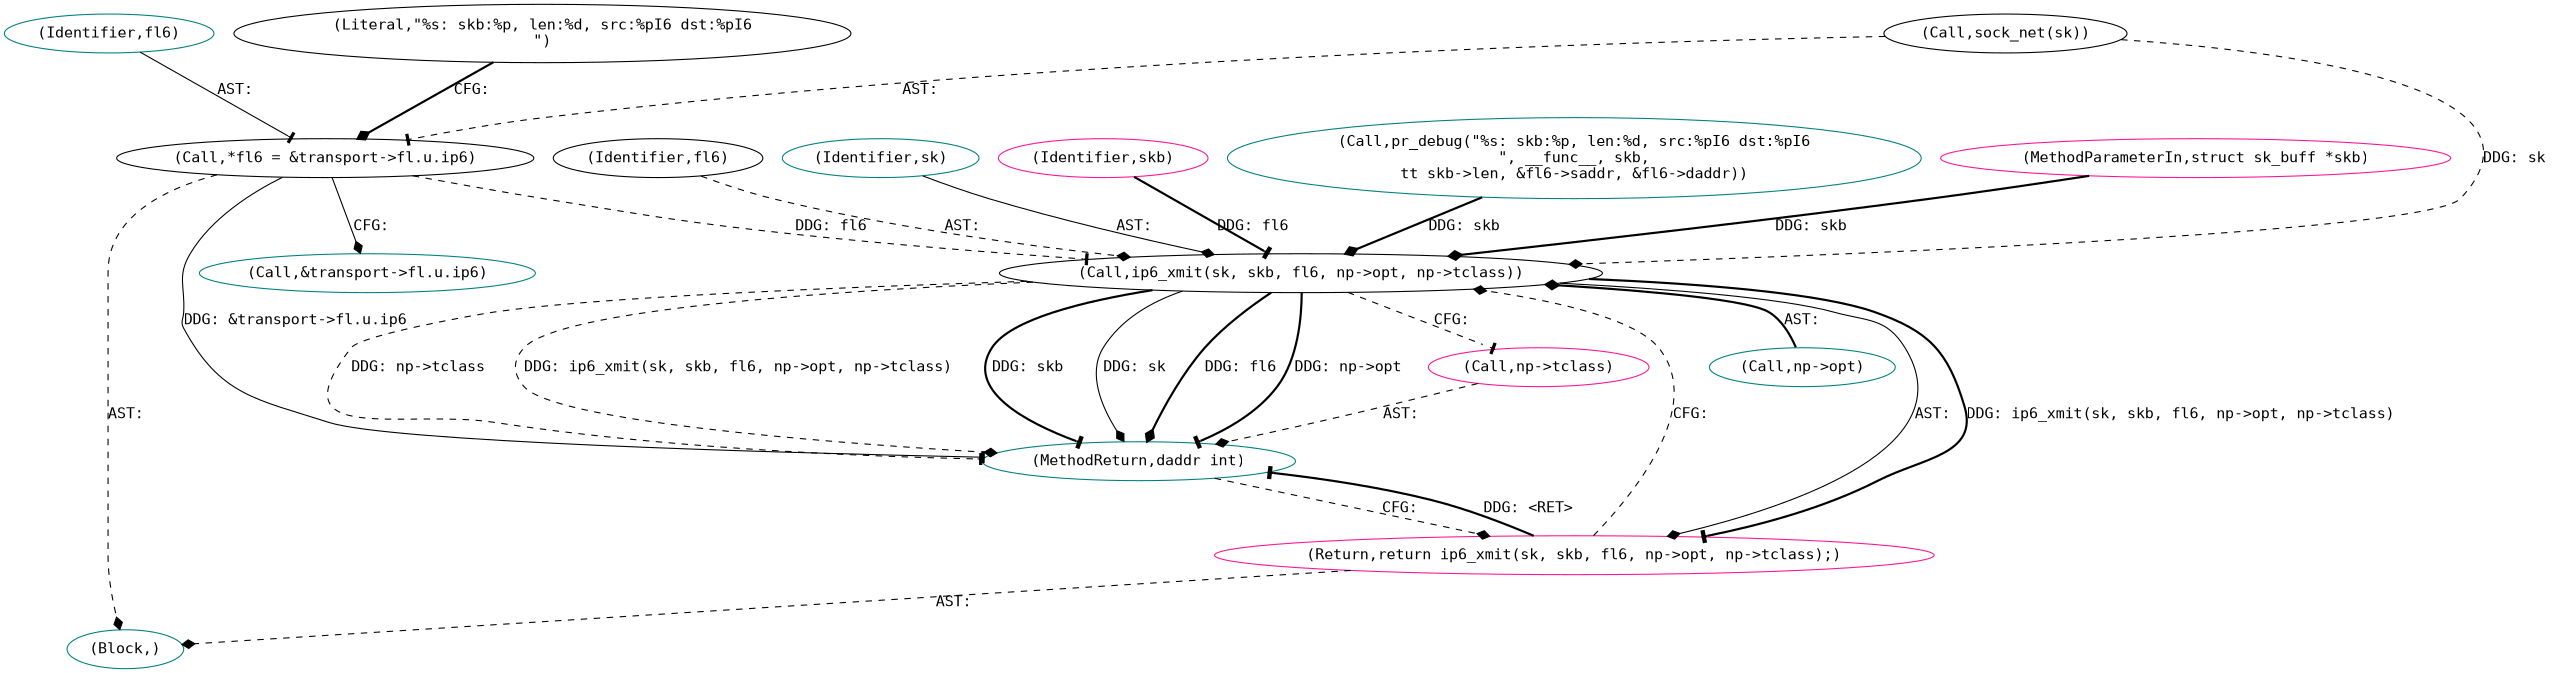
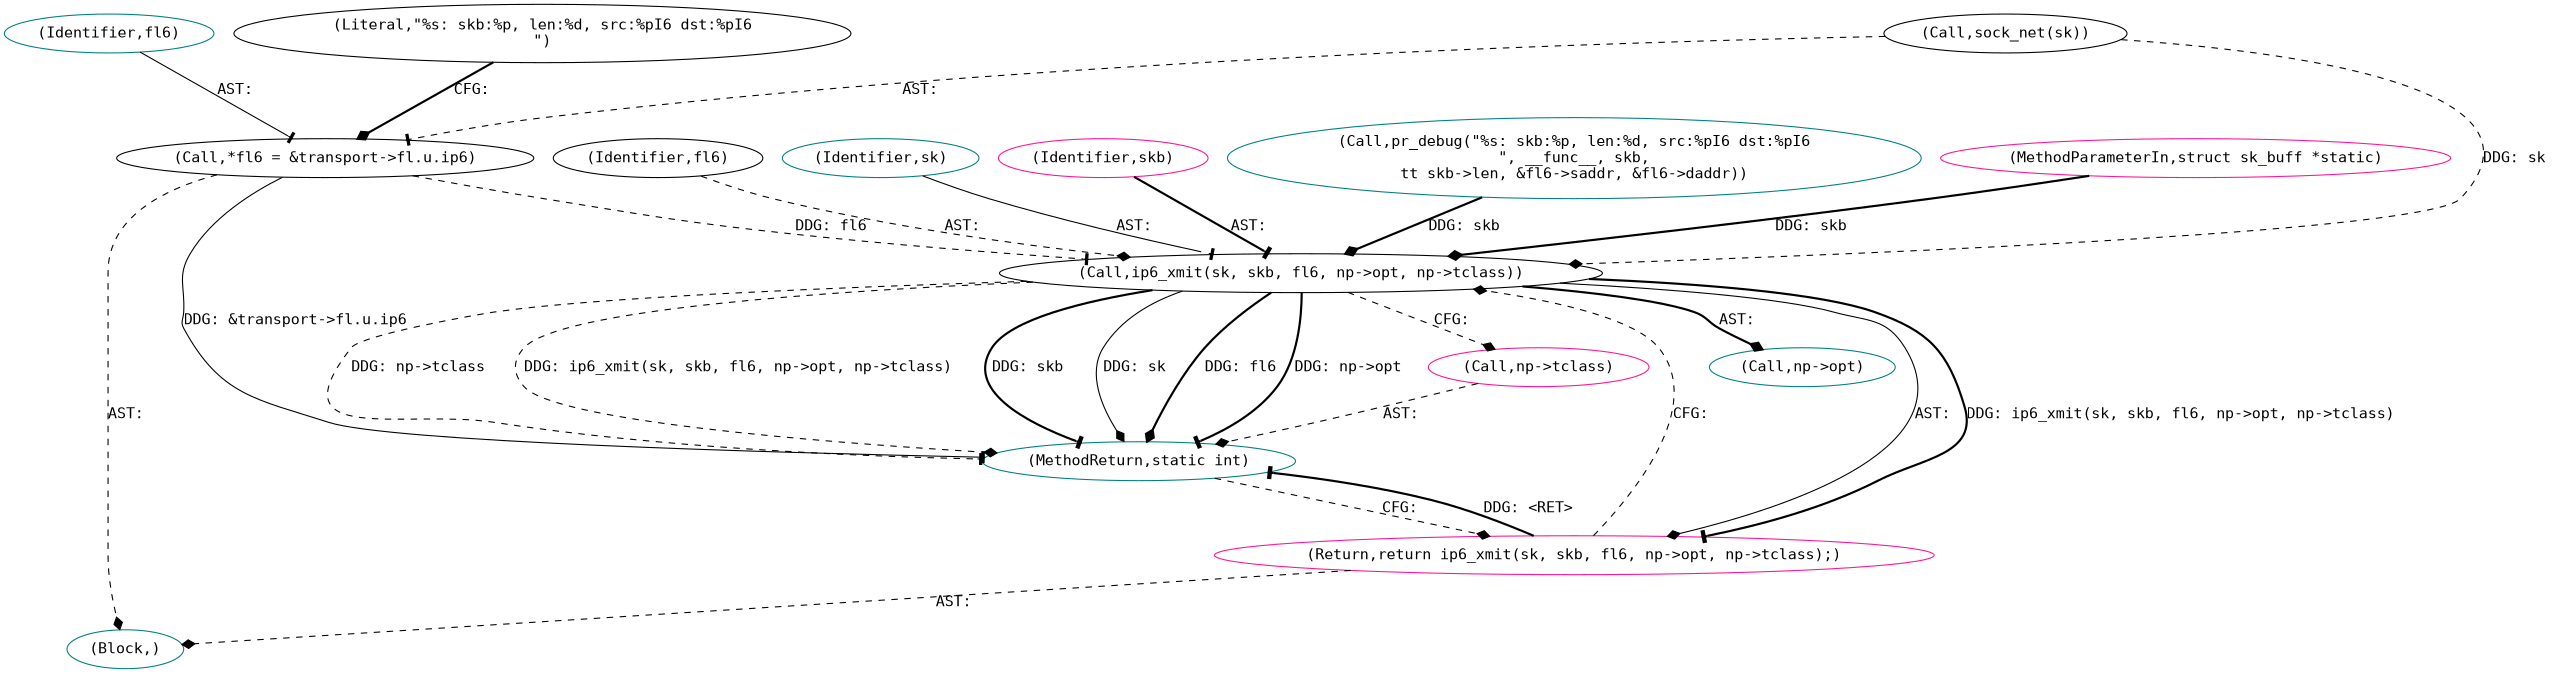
node "(MethodParameterIn,struct sk_buff *skb)": label "(MethodParameterIn,struct sk_buff *skb)" -> "(MethodParameterIn,struct sk_buff *static)"
edge "(Identifier,sk)" -> "(Call,ip6_xmit(sk, skb, fl6, np->opt, np->tclass))": arrowhead diamond -> tee
edge "(Identifier,skb)" -> "(Call,ip6_xmit(sk, skb, fl6, np->opt, np->tclass))": label "DDG: fl6" -> "AST: "
node "(Call,&transport->fl.u.ip6)": removed
edge "(Call,np->opt)" -> "(Call,ip6_xmit(sk, skb, fl6, np->opt, np->tclass))": reversed
edge "(Call,ip6_xmit(sk, skb, fl6, np->opt, np->tclass))" -> "(Call,np->tclass)": arrowhead tee -> diamond
node "(MethodReturn,daddr int)": label "(MethodReturn,daddr int)" -> "(MethodReturn,static int)"
